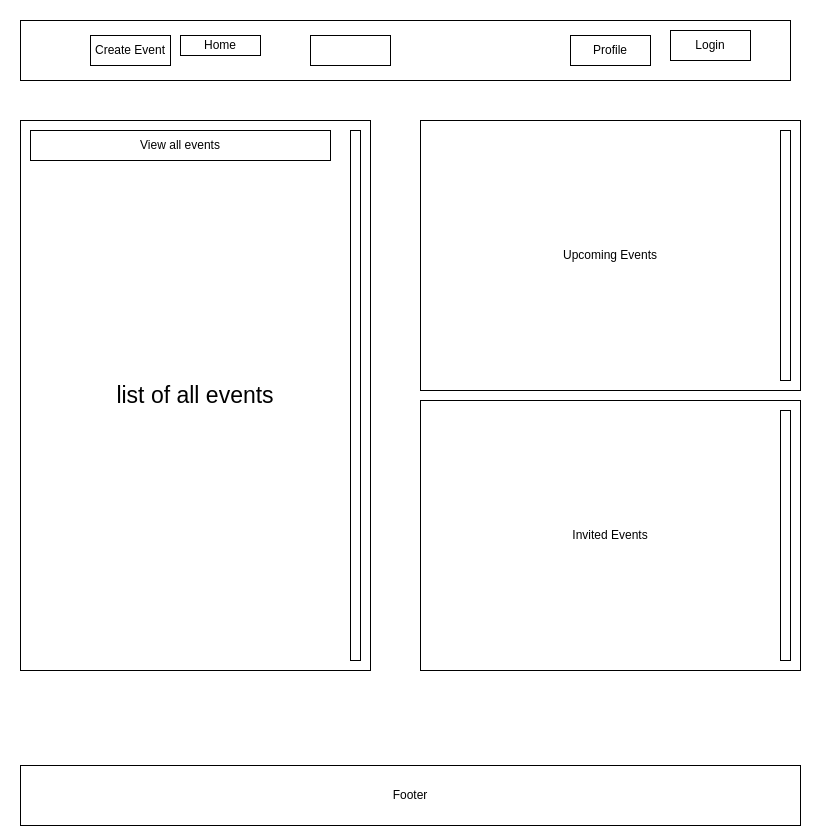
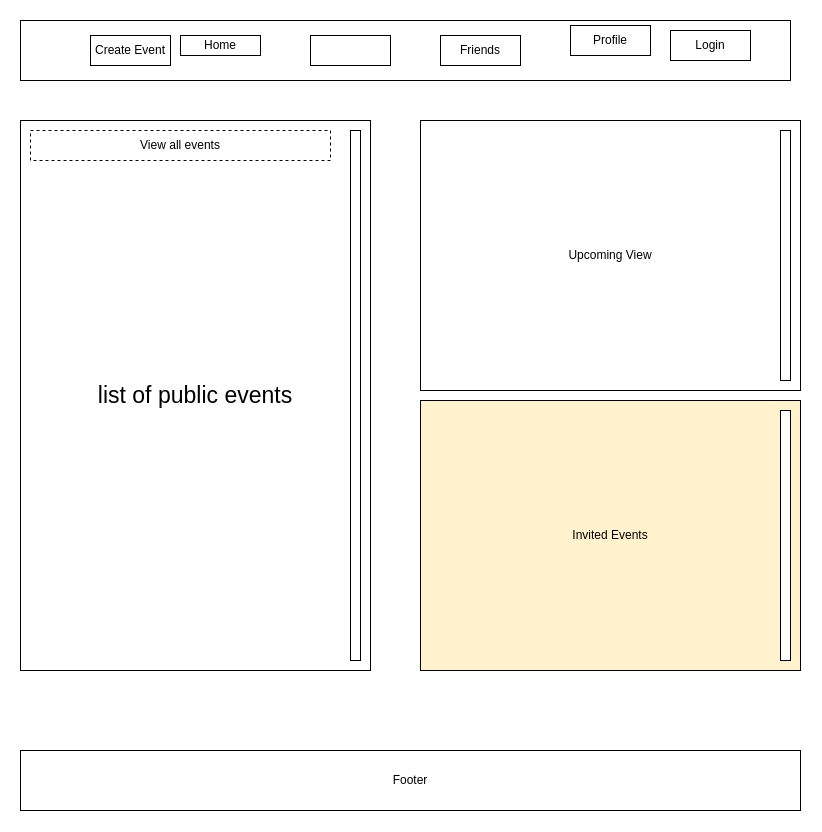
node "Friends": added
node "Profile": moved (611, 51) -> (611, 41)
node "View all events": style solid -> dashed
node "Upcoming Events": label "Upcoming Events" -> "Upcoming View"
node "list of all events": label "list of all events" -> "list of public events"
node "Invited Events": fillcolor #ffffff -> #fff2cc
node "Footer": moved (411, 796) -> (411, 781)
